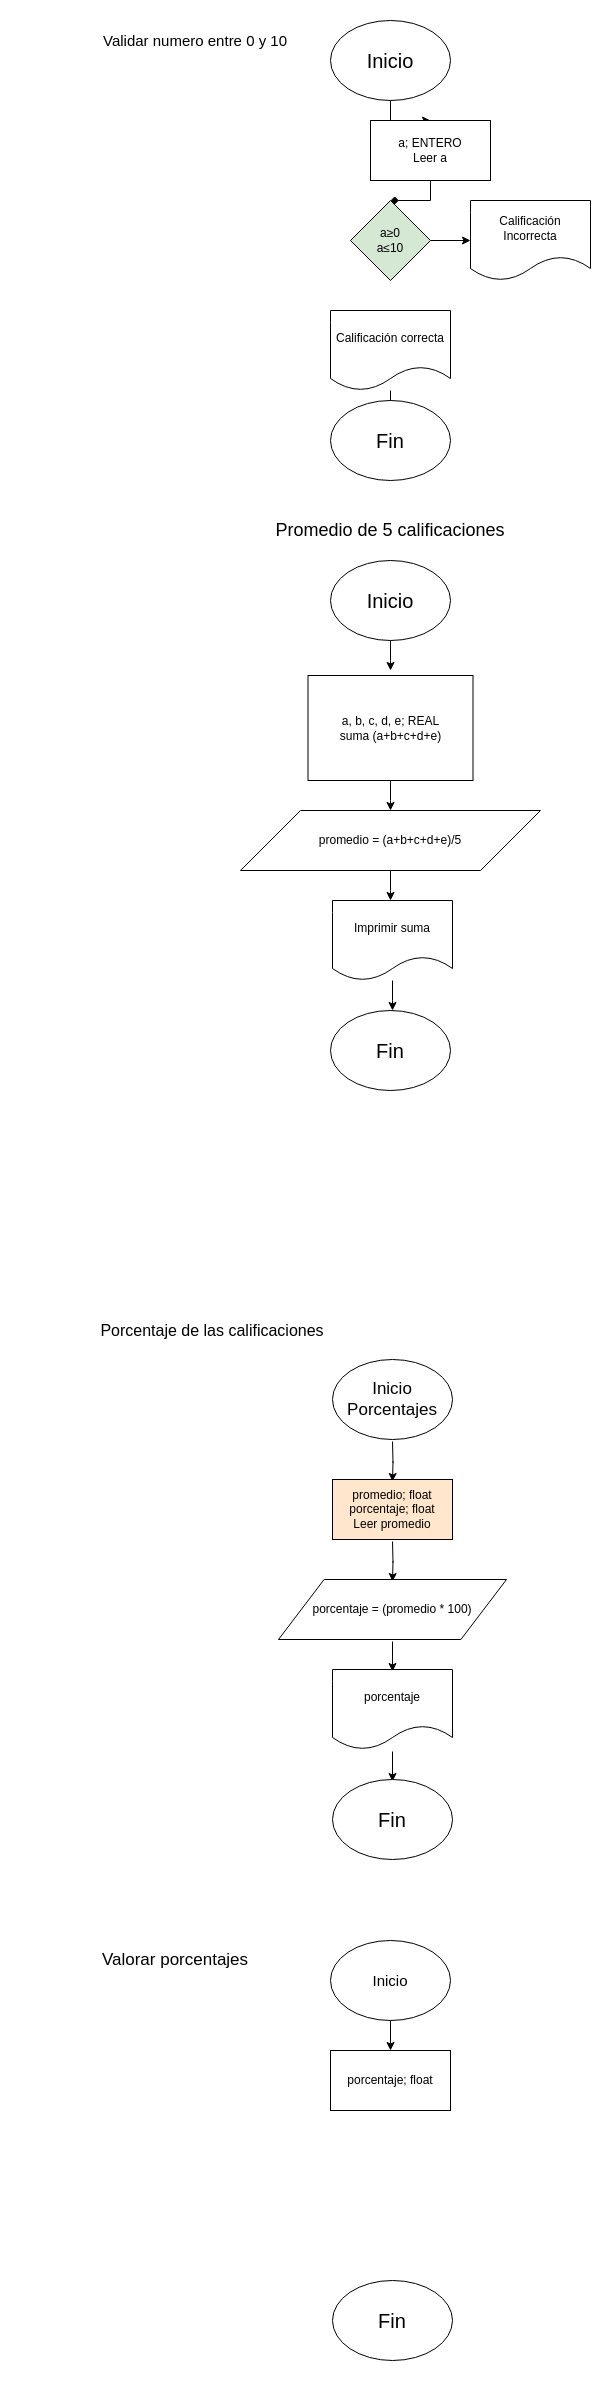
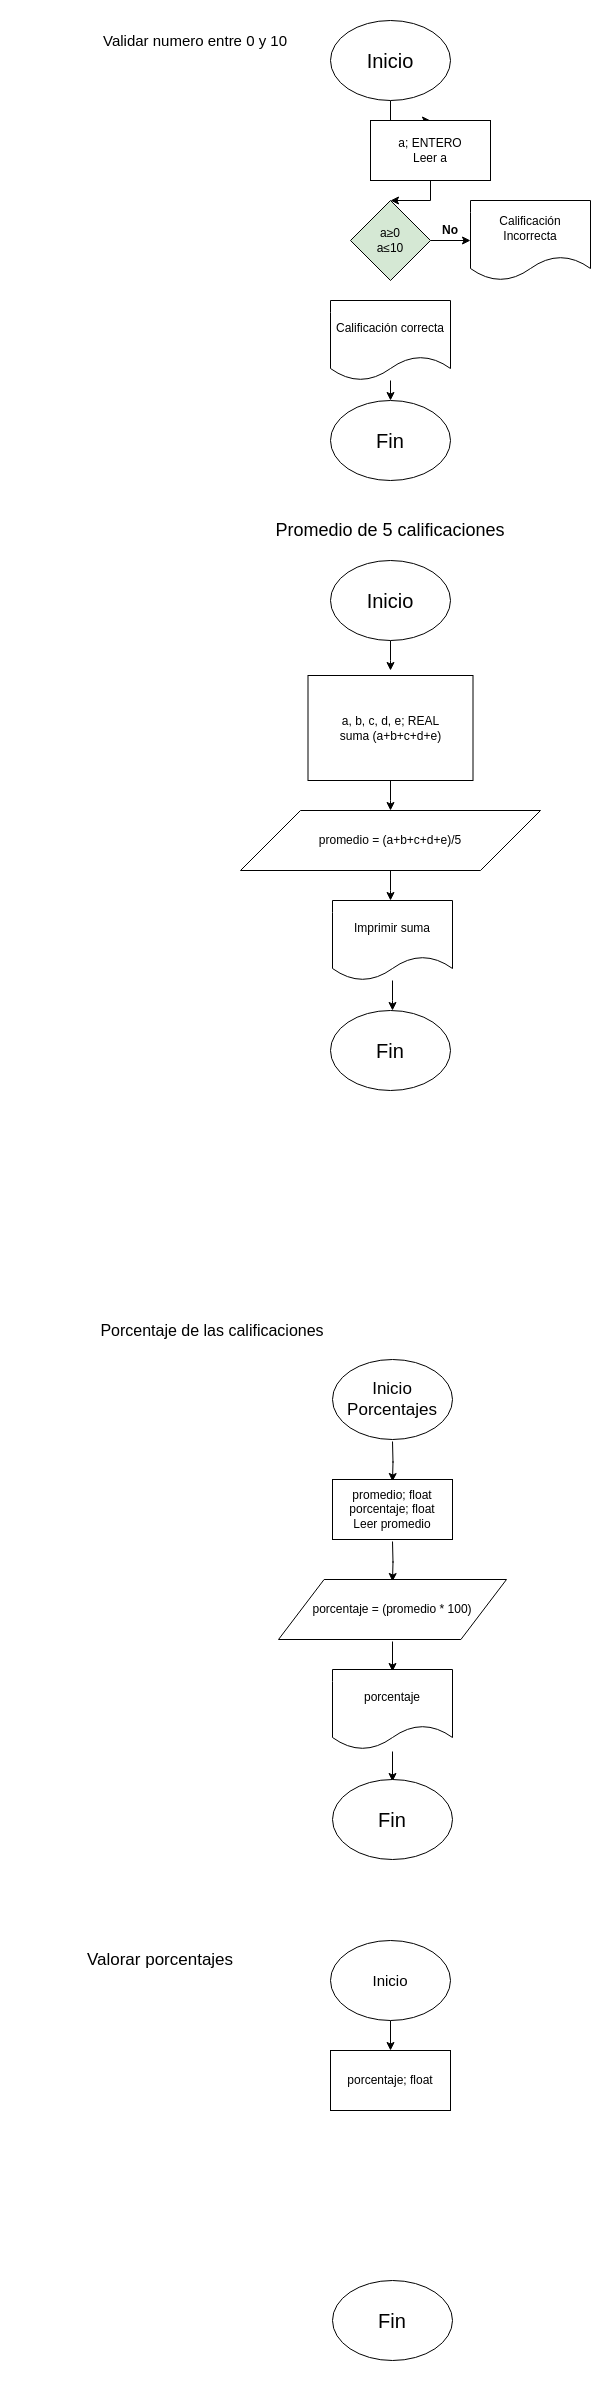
edge "a; ENTERO Leer a" -> "a≥0 a≤10": arrowhead diamond -> classic
node "No": added
node "Calificación correcta": moved (391, 351) -> (391, 341)
node "promedio; float porcentaje; float Leer promedio": fillcolor #ffe6cc -> #ffffff
node "Valorar porcentajes": moved (176, 1961) -> (161, 1961)
